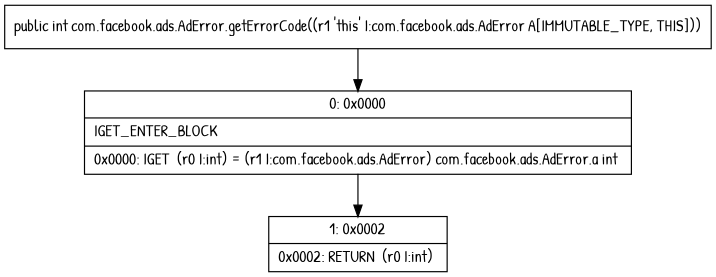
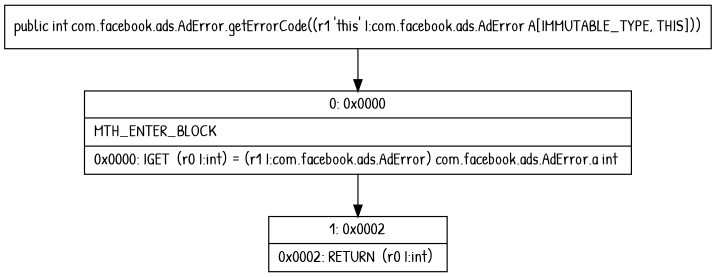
node "0: 0x0000": text "IGET_ENTER_BLOCK" -> "MTH_ENTER_BLOCK"
